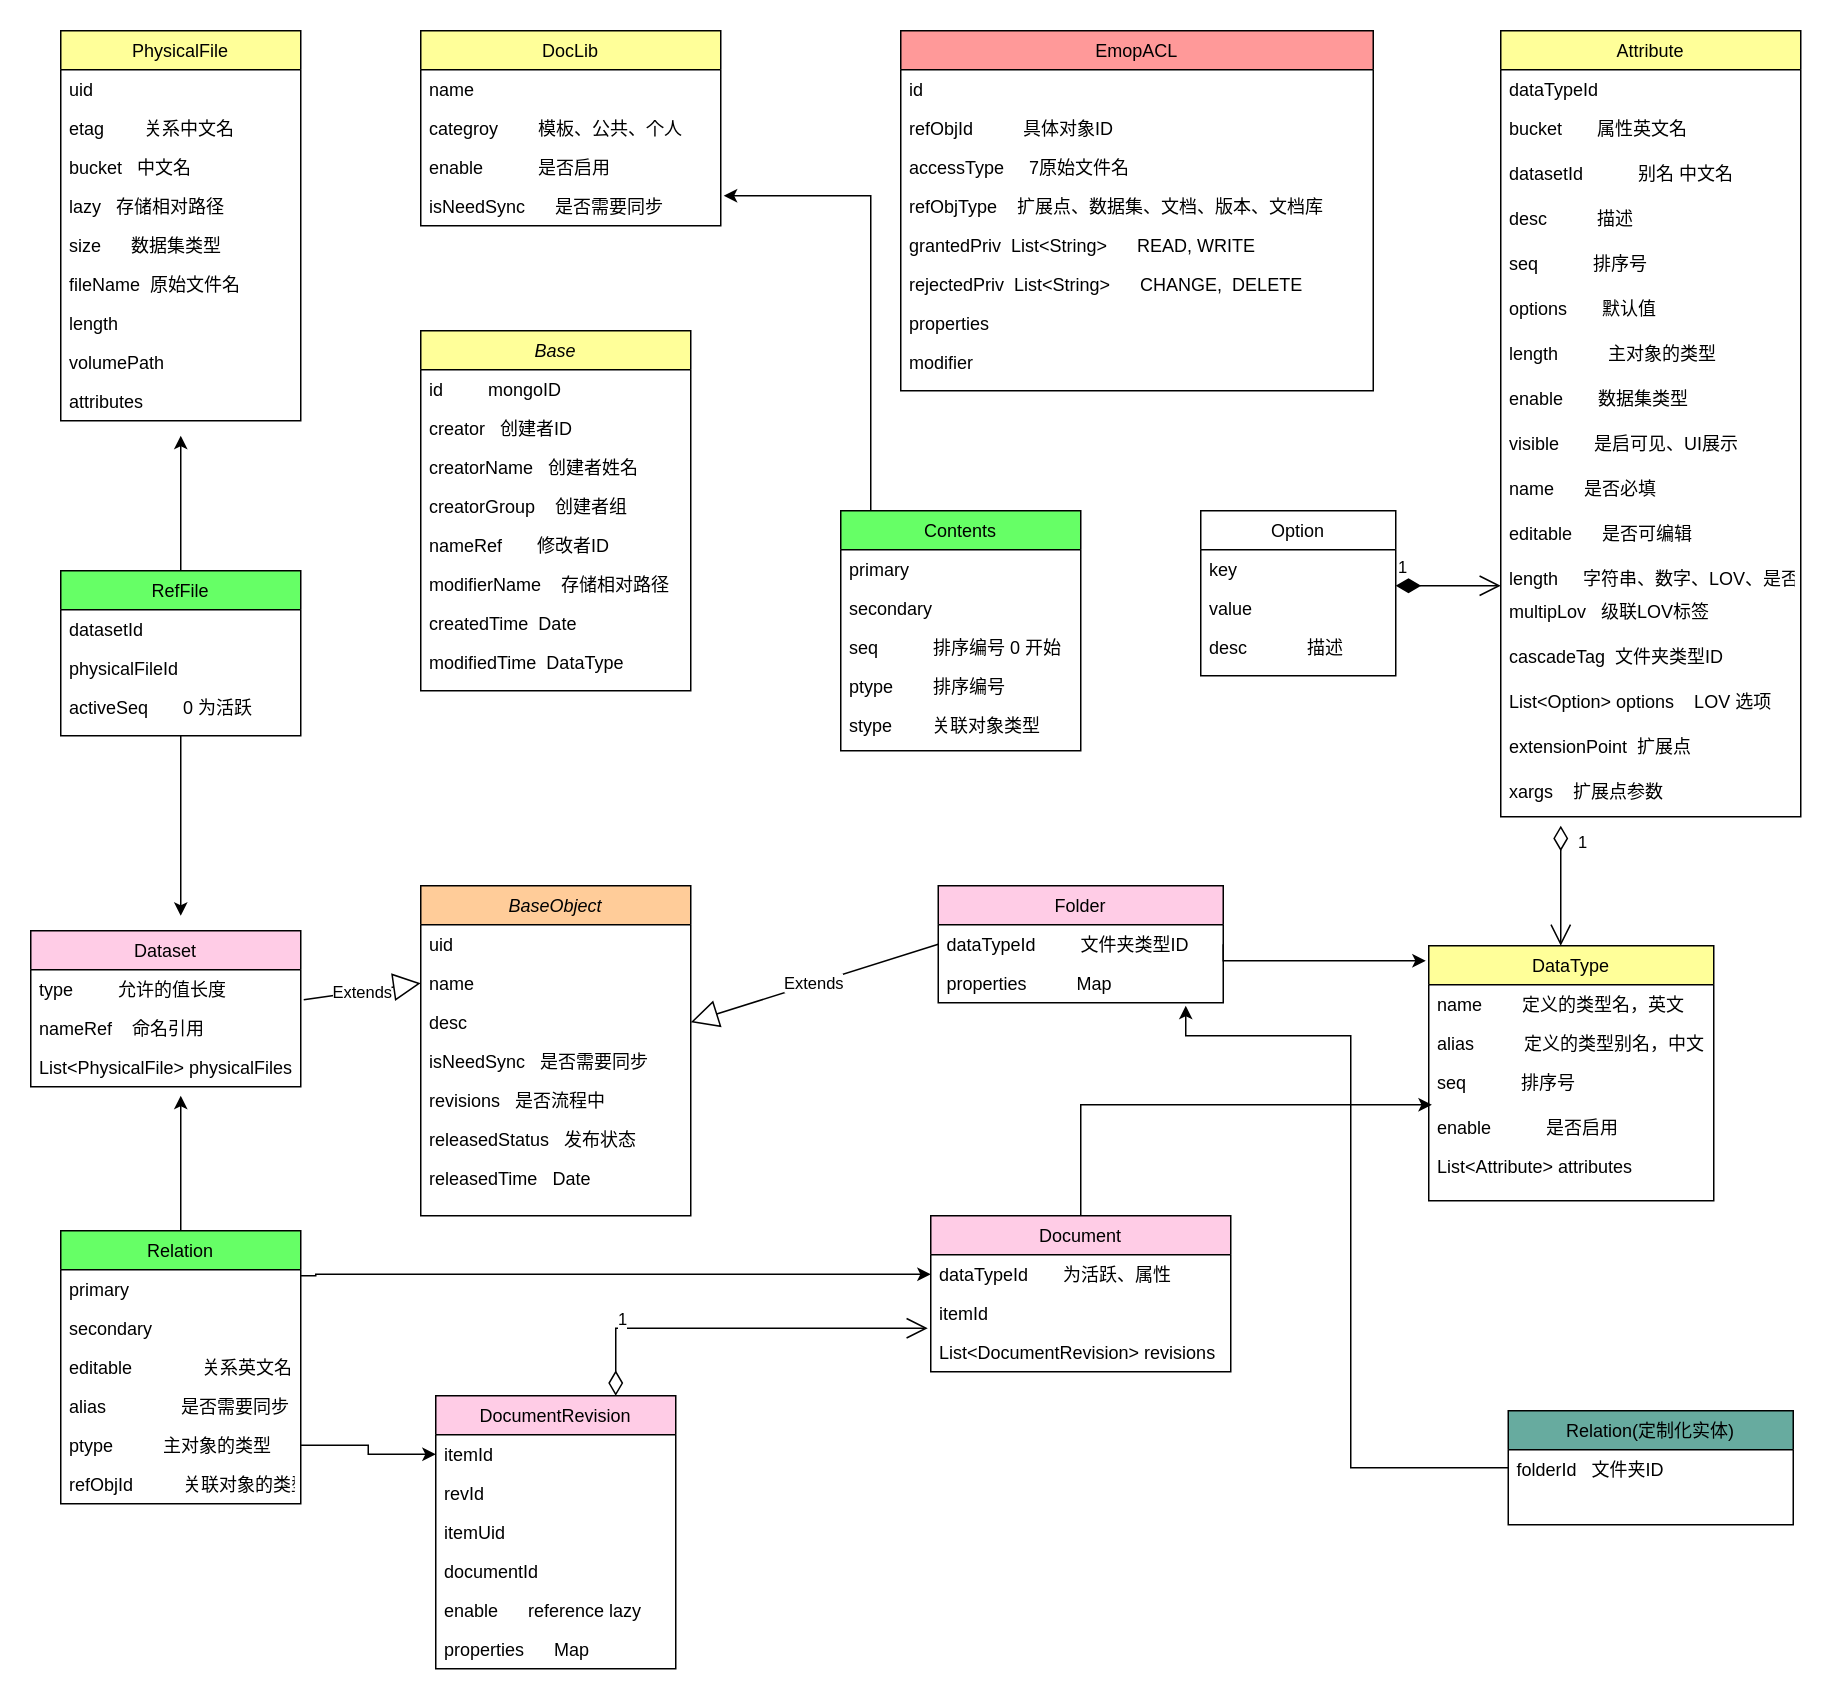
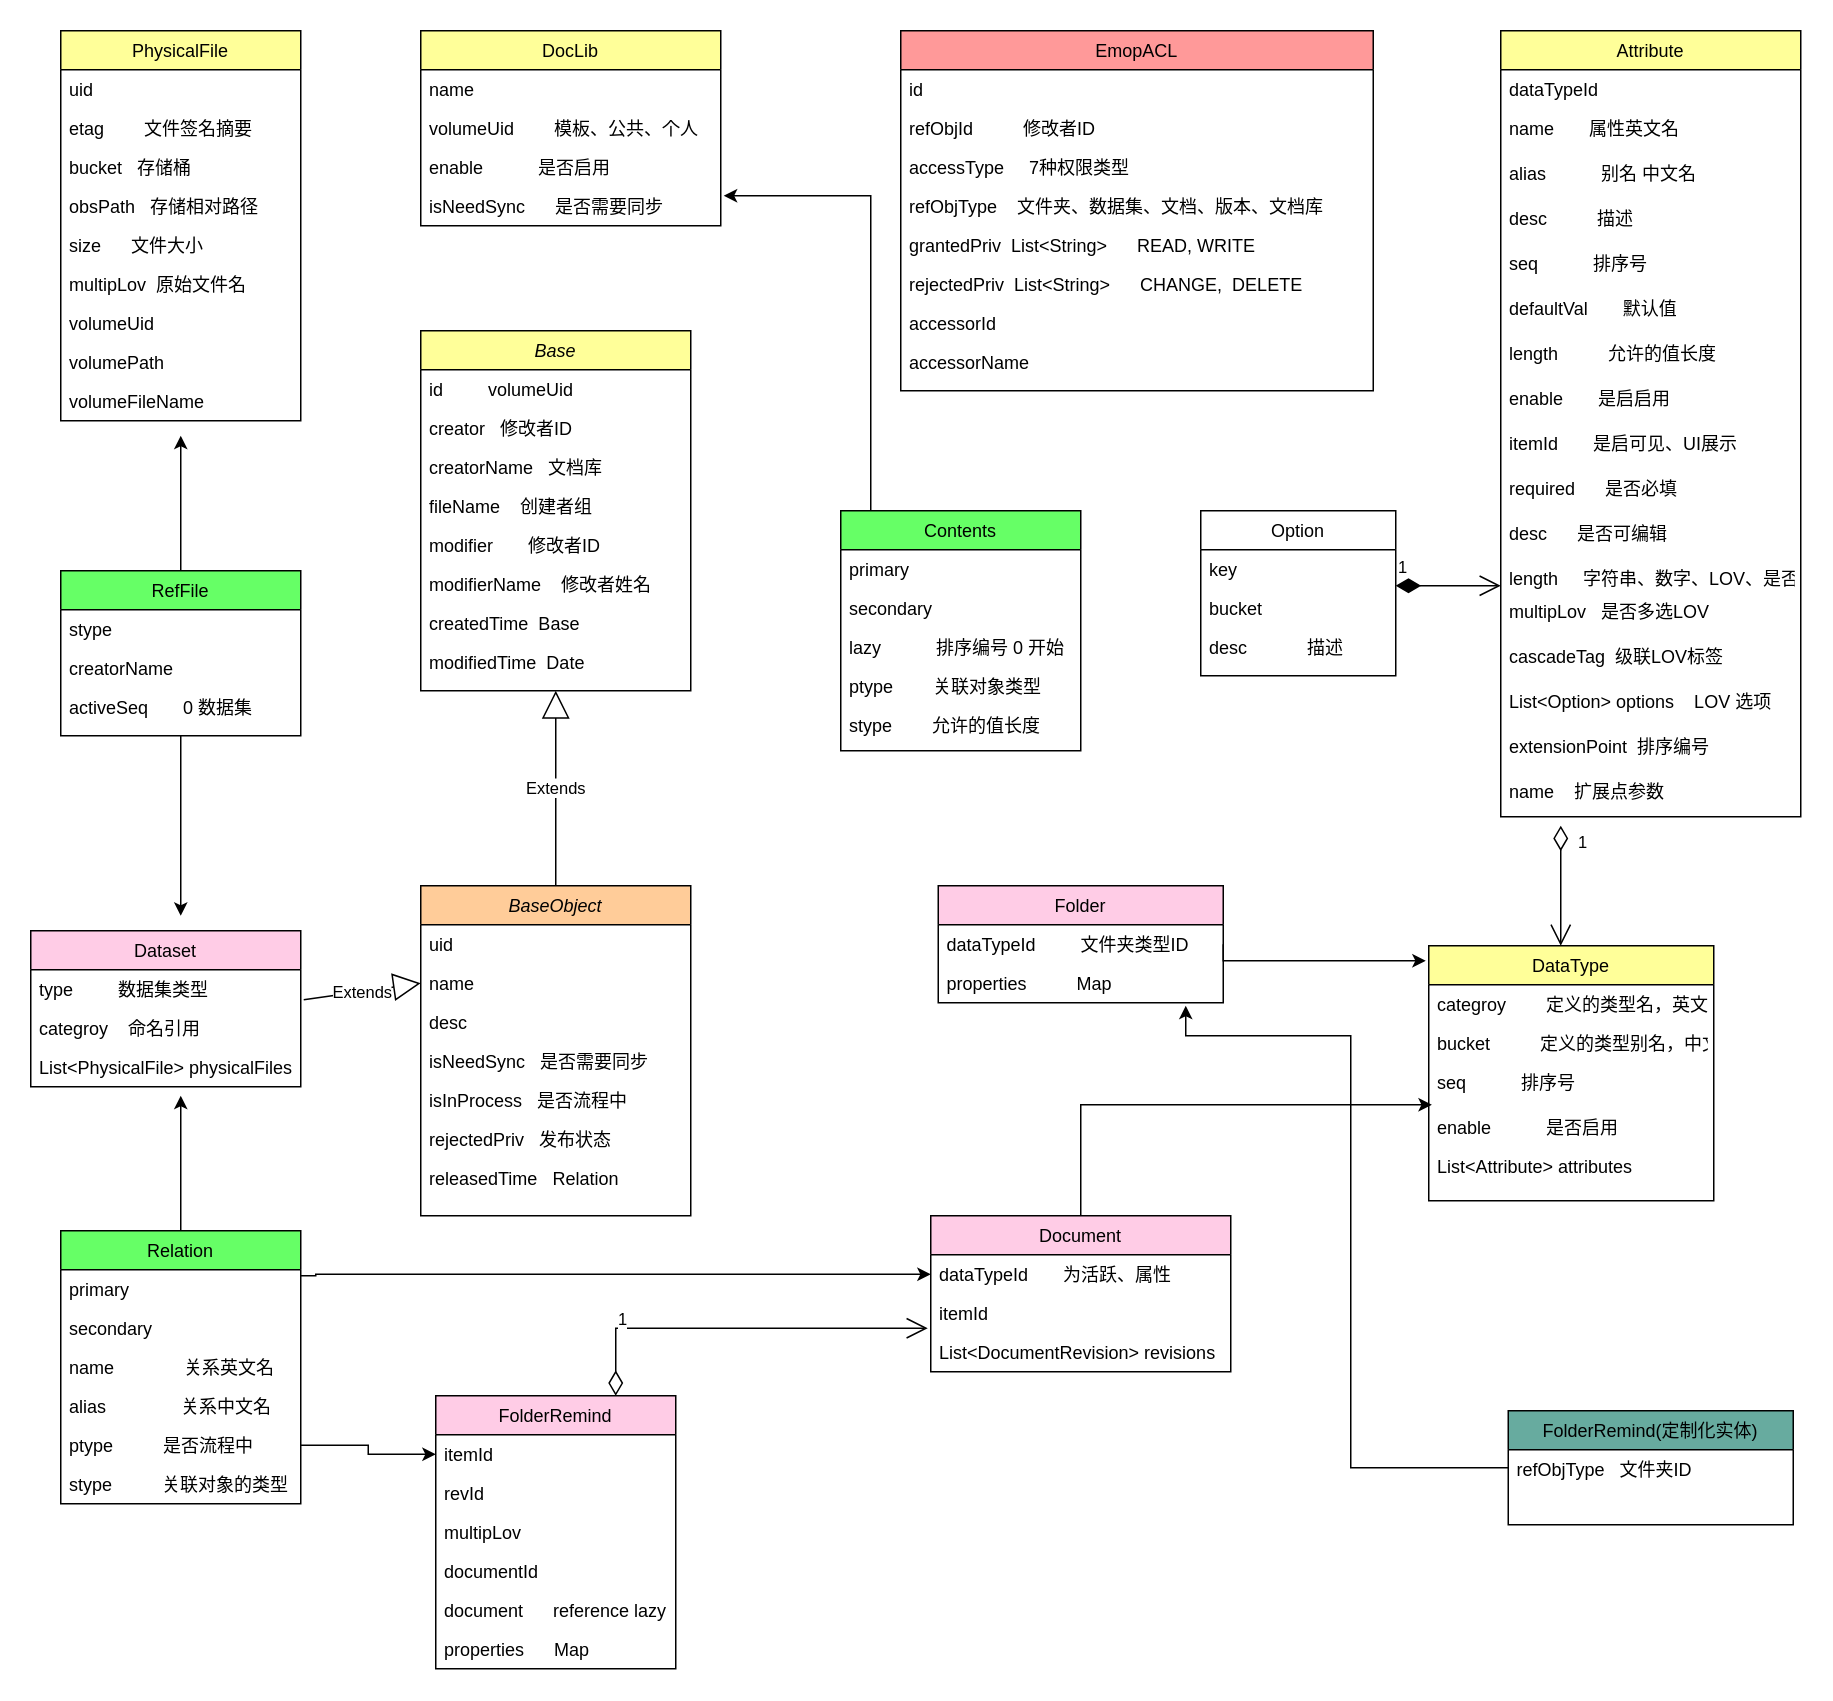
node "etag 关系中文名": label "etag 关系中文名" -> "etag 文件签名摘要"
node "categroy 模板、公共、个人": label "categroy 模板、公共、个人" -> "volumeUid 模板、公共、个人"
node "refObjId 具体对象ID": label "refObjId 具体对象ID" -> "refObjId 修改者ID"
node "bucket 属性英文名": label "bucket 属性英文名" -> "name 属性英文名"
node "bucket 中文名": label "bucket 中文名" -> "bucket 存储桶"
node "accessType 7原始文件名": label "accessType 7原始文件名" -> "accessType 7种权限类型"
node "datasetId 别名 中文名": label "datasetId 别名 中文名" -> "alias 别名 中文名"
node "lazy 存储相对路径": label "lazy 存储相对路径" -> "obsPath 存储相对路径"
node "refObjType 扩展点、数据集、文档、版本、文档库": label "refObjType 扩展点、数据集、文档、版本、文档库" -> "refObjType 文件夹、数据集、文档、版本、文档库"
node "size 数据集类型": label "size 数据集类型" -> "size 文件大小"
node "fileName 原始文件名": label "fileName 原始文件名" -> "multipLov 原始文件名"
node "options 默认值": label "options 默认值" -> "defaultVal 默认值"
node "length": label "length" -> "volumeUid"
node "properties": label "properties" -> "accessorId"
node "length 主对象的类型": label "length 主对象的类型" -> "length 允许的值长度"
node "modifier": label "modifier" -> "accessorName"
node "id mongoID": label "id mongoID" -> "id volumeUid"
node "enable 数据集类型": label "enable 数据集类型" -> "enable 是启启用"
node "attributes": label "attributes" -> "volumeFileName"
node "creator 创建者ID": label "creator 创建者ID" -> "creator 修改者ID"
node "visible 是启可见、UI展示": label "visible 是启可见、UI展示" -> "itemId 是启可见、UI展示"
node "creatorName 创建者姓名": label "creatorName 创建者姓名" -> "creatorName 文档库"
node "name 是否必填": label "name 是否必填" -> "required 是否必填"
node "creatorGroup 创建者组": label "creatorGroup 创建者组" -> "fileName 创建者组"
node "editable 是否可编辑": label "editable 是否可编辑" -> "desc 是否可编辑"
node "nameRef 修改者ID": label "nameRef 修改者ID" -> "modifier 修改者ID"
node "modifierName 存储相对路径": label "modifierName 存储相对路径" -> "modifierName 修改者姓名"
node "value": label "value" -> "bucket"
node "multipLov 级联LOV标签": label "multipLov 级联LOV标签" -> "multipLov 是否多选LOV"
node "createdTime Date": label "createdTime Date" -> "createdTime Base"
node "datasetId": label "datasetId" -> "stype"
node "seq 排序编号 0 开始": label "seq 排序编号 0 开始" -> "lazy 排序编号 0 开始"
node "cascadeTag 文件夹类型ID": label "cascadeTag 文件夹类型ID" -> "cascadeTag 级联LOV标签"
node "modifiedTime DataType": label "modifiedTime DataType" -> "modifiedTime Date"
node "physicalFileId": label "physicalFileId" -> "creatorName"
node "ptype 排序编号": label "ptype 排序编号" -> "ptype 关联对象类型"
node "activeSeq 0 为活跃": label "activeSeq 0 为活跃" -> "activeSeq 0 数据集"
node "stype 关联对象类型": label "stype 关联对象类型" -> "stype 允许的值长度"
node "extensionPoint 扩展点": label "extensionPoint 扩展点" -> "extensionPoint 排序编号"
node "xargs 扩展点参数": label "xargs 扩展点参数" -> "name 扩展点参数"
edge "BaseObject" -> "Base": added, label "Extends"
edge "dataTypeId 文件夹类型ID" -> "desc": removed, label "Extends"
node "type 允许的值长度": label "type 允许的值长度" -> "type 数据集类型"
node "name 定义的类型名，英文": label "name 定义的类型名，英文" -> "categroy 定义的类型名，英文"
node "nameRef 命名引用": label "nameRef 命名引用" -> "categroy 命名引用"
node "alias 定义的类型别名，中文": label "alias 定义的类型别名，中文" -> "bucket 定义的类型别名，中文"
node "revisions 是否流程中": label "revisions 是否流程中" -> "isInProcess 是否流程中"
node "releasedStatus 发布状态": label "releasedStatus 发布状态" -> "rejectedPriv 发布状态"
node "releasedTime Date": label "releasedTime Date" -> "releasedTime Relation"
node "editable 关系英文名": label "editable 关系英文名" -> "name 关系英文名"
node "alias 是否需要同步": label "alias 是否需要同步" -> "alias 关系中文名"
node "DocumentRevision": label "DocumentRevision" -> "FolderRemind"
node "Relation(定制化实体)": label "Relation(定制化实体)" -> "FolderRemind(定制化实体)"
node "ptype 主对象的类型": label "ptype 主对象的类型" -> "ptype 是否流程中"
node "folderId 文件夹ID": label "folderId 文件夹ID" -> "refObjType 文件夹ID"
node "refObjId 关联对象的类型": label "refObjId 关联对象的类型" -> "stype 关联对象的类型"
node "itemUid": label "itemUid" -> "multipLov"
node "enable reference lazy": label "enable reference lazy" -> "document reference lazy"
